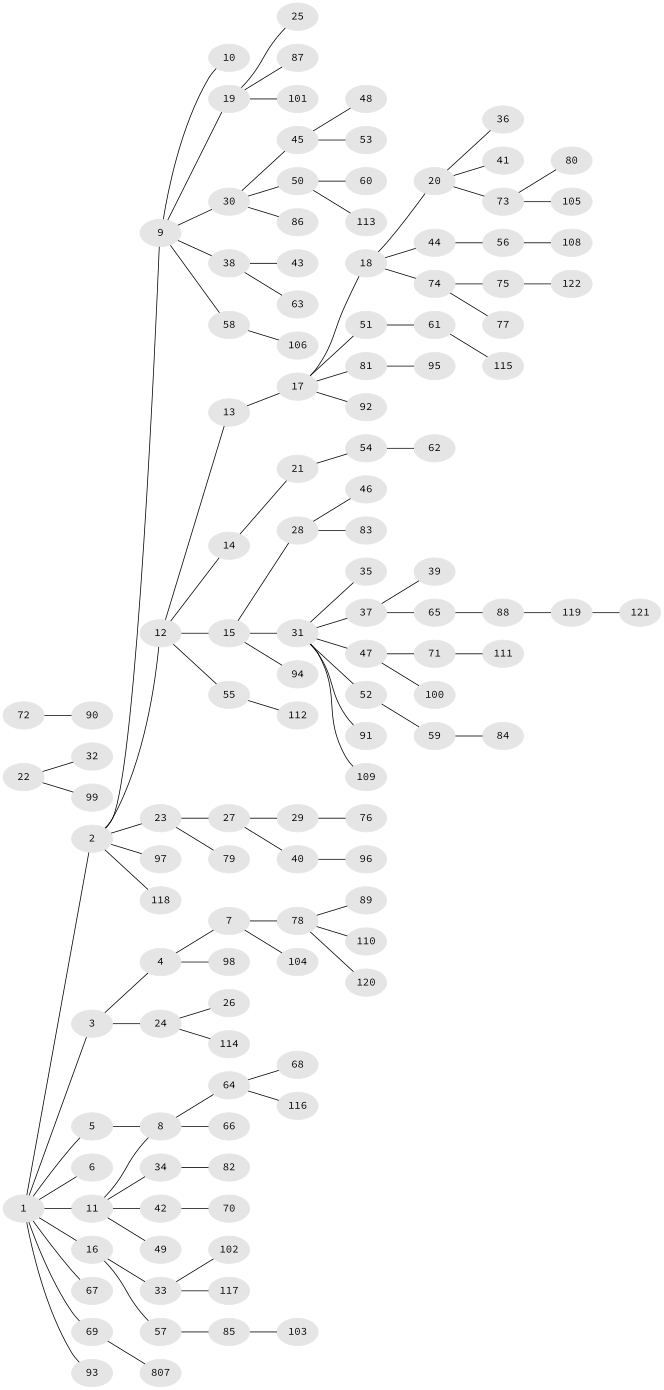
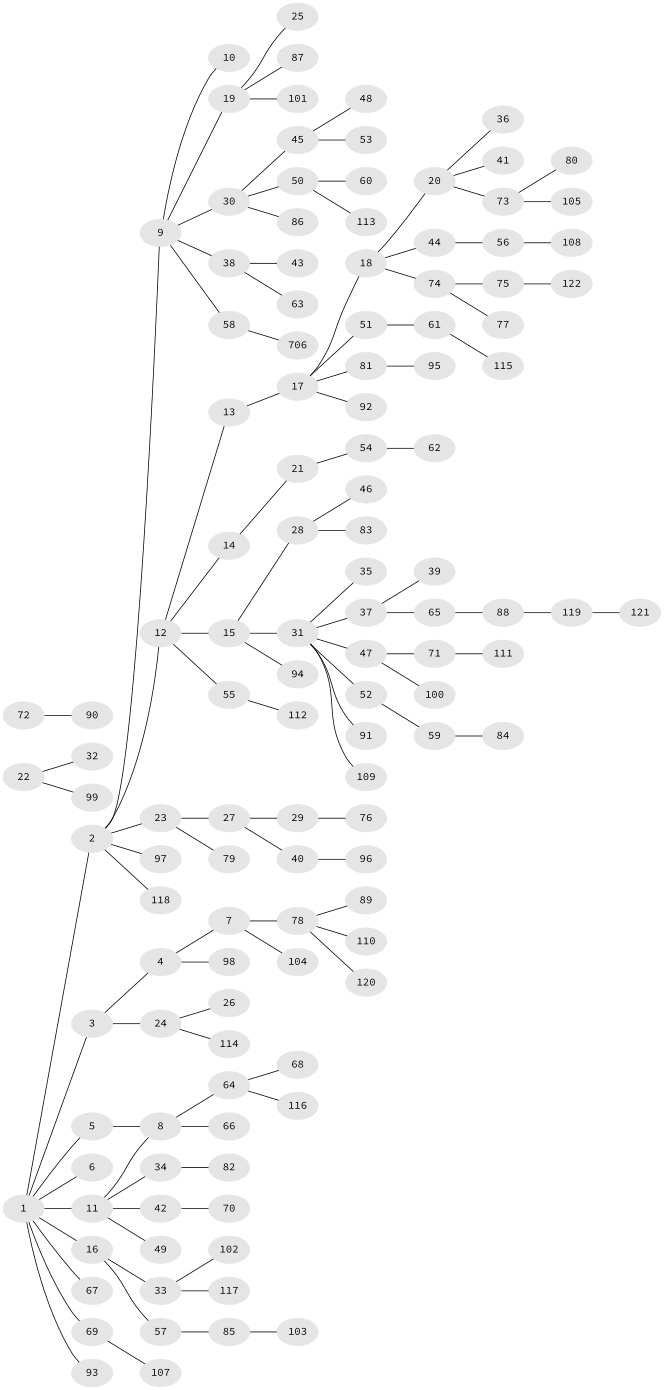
node "106": label "106" -> "706"
node "807": label "807" -> "107"
